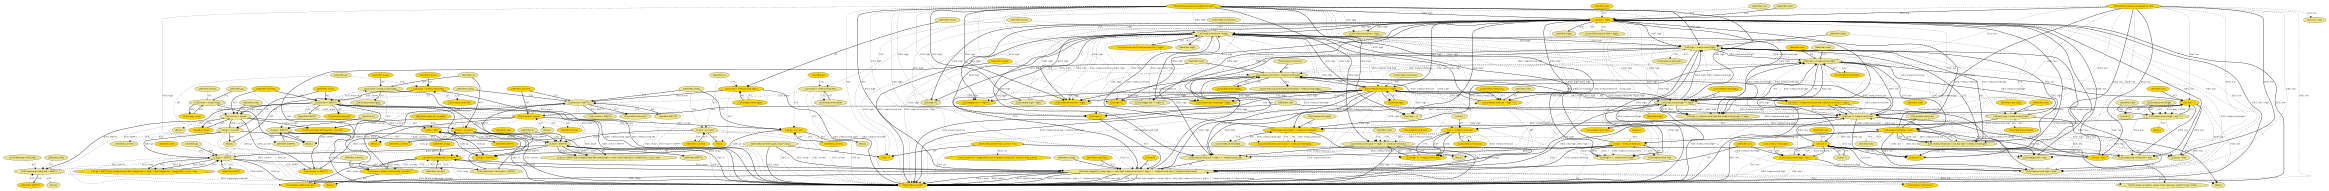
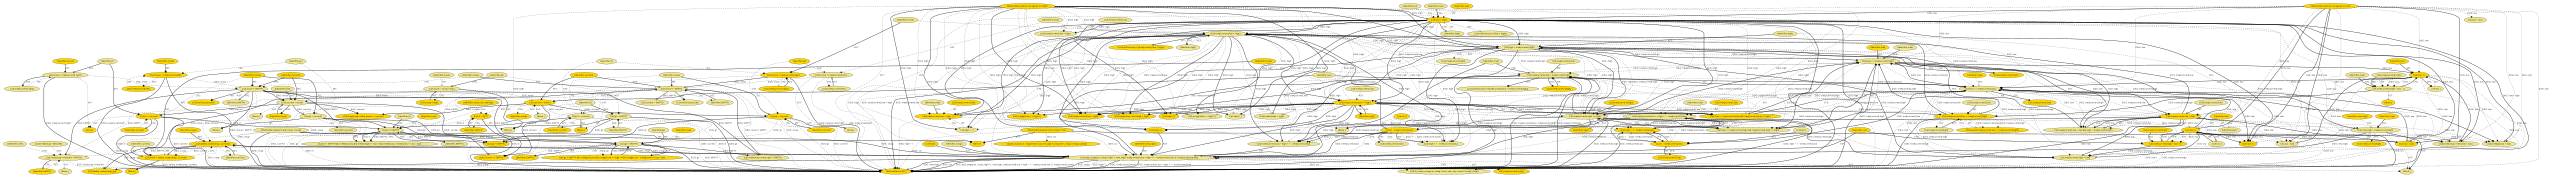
edge "(MethodParameterIn,unsigned int high)" -> "(Call,tree[current].out += high + 1 - tree[current].low)": style bold -> dashed
edge "(Call,tree[current].low > tree[current].high)" -> "(Call,tree[current].low <= high)": now "(Call,low <= tree[current].low && tree[current].low <= high)" -> "(Call,tree[current].low <= high)"
edge "(Call,move = cmap->ttop)" -> "(Call,cmap->ttop)": style bold -> dashed
node "(Call,move = delete_check(cmap, current))": label "(Call,move = delete_check(cmap, current))" -> "(Call,move = delete_node(cmap, current))"
